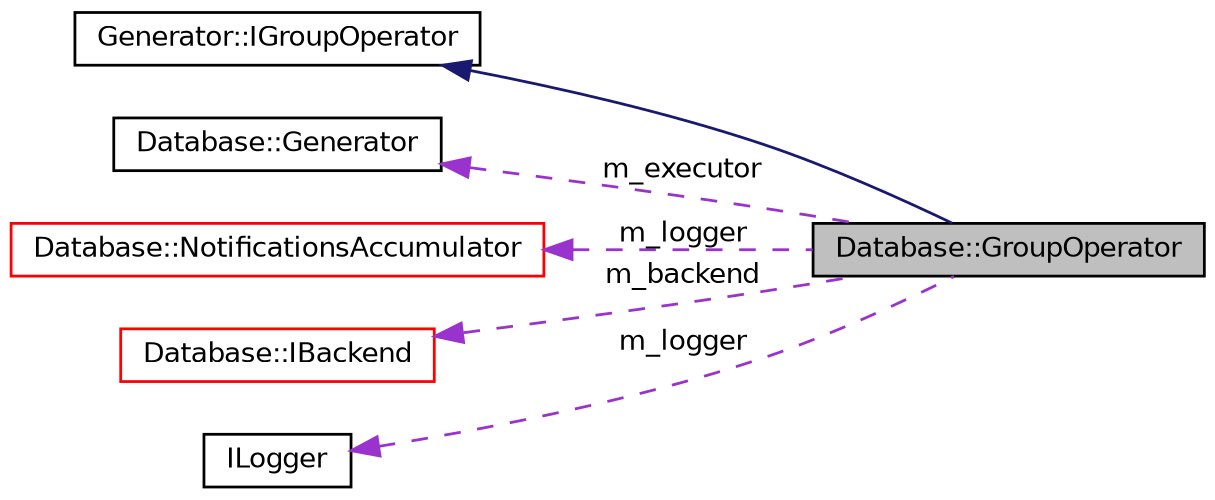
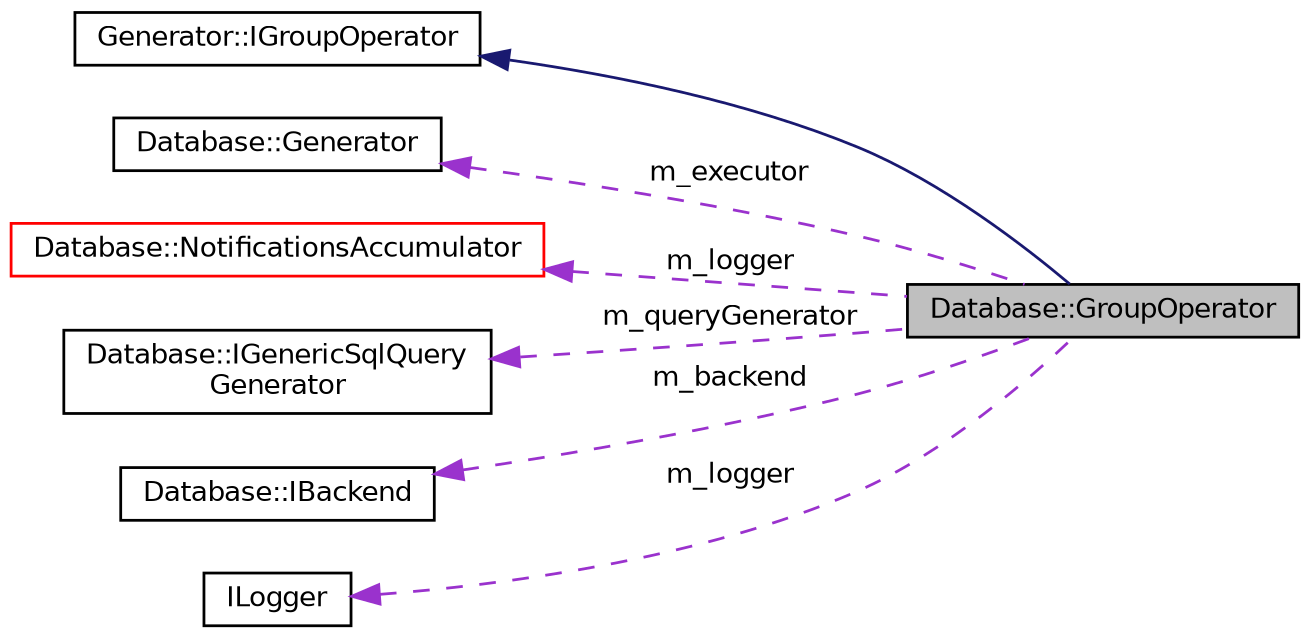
node "Database::IBackend": color red -> black
node "Database::IGenericSqlQuery Generator": added
